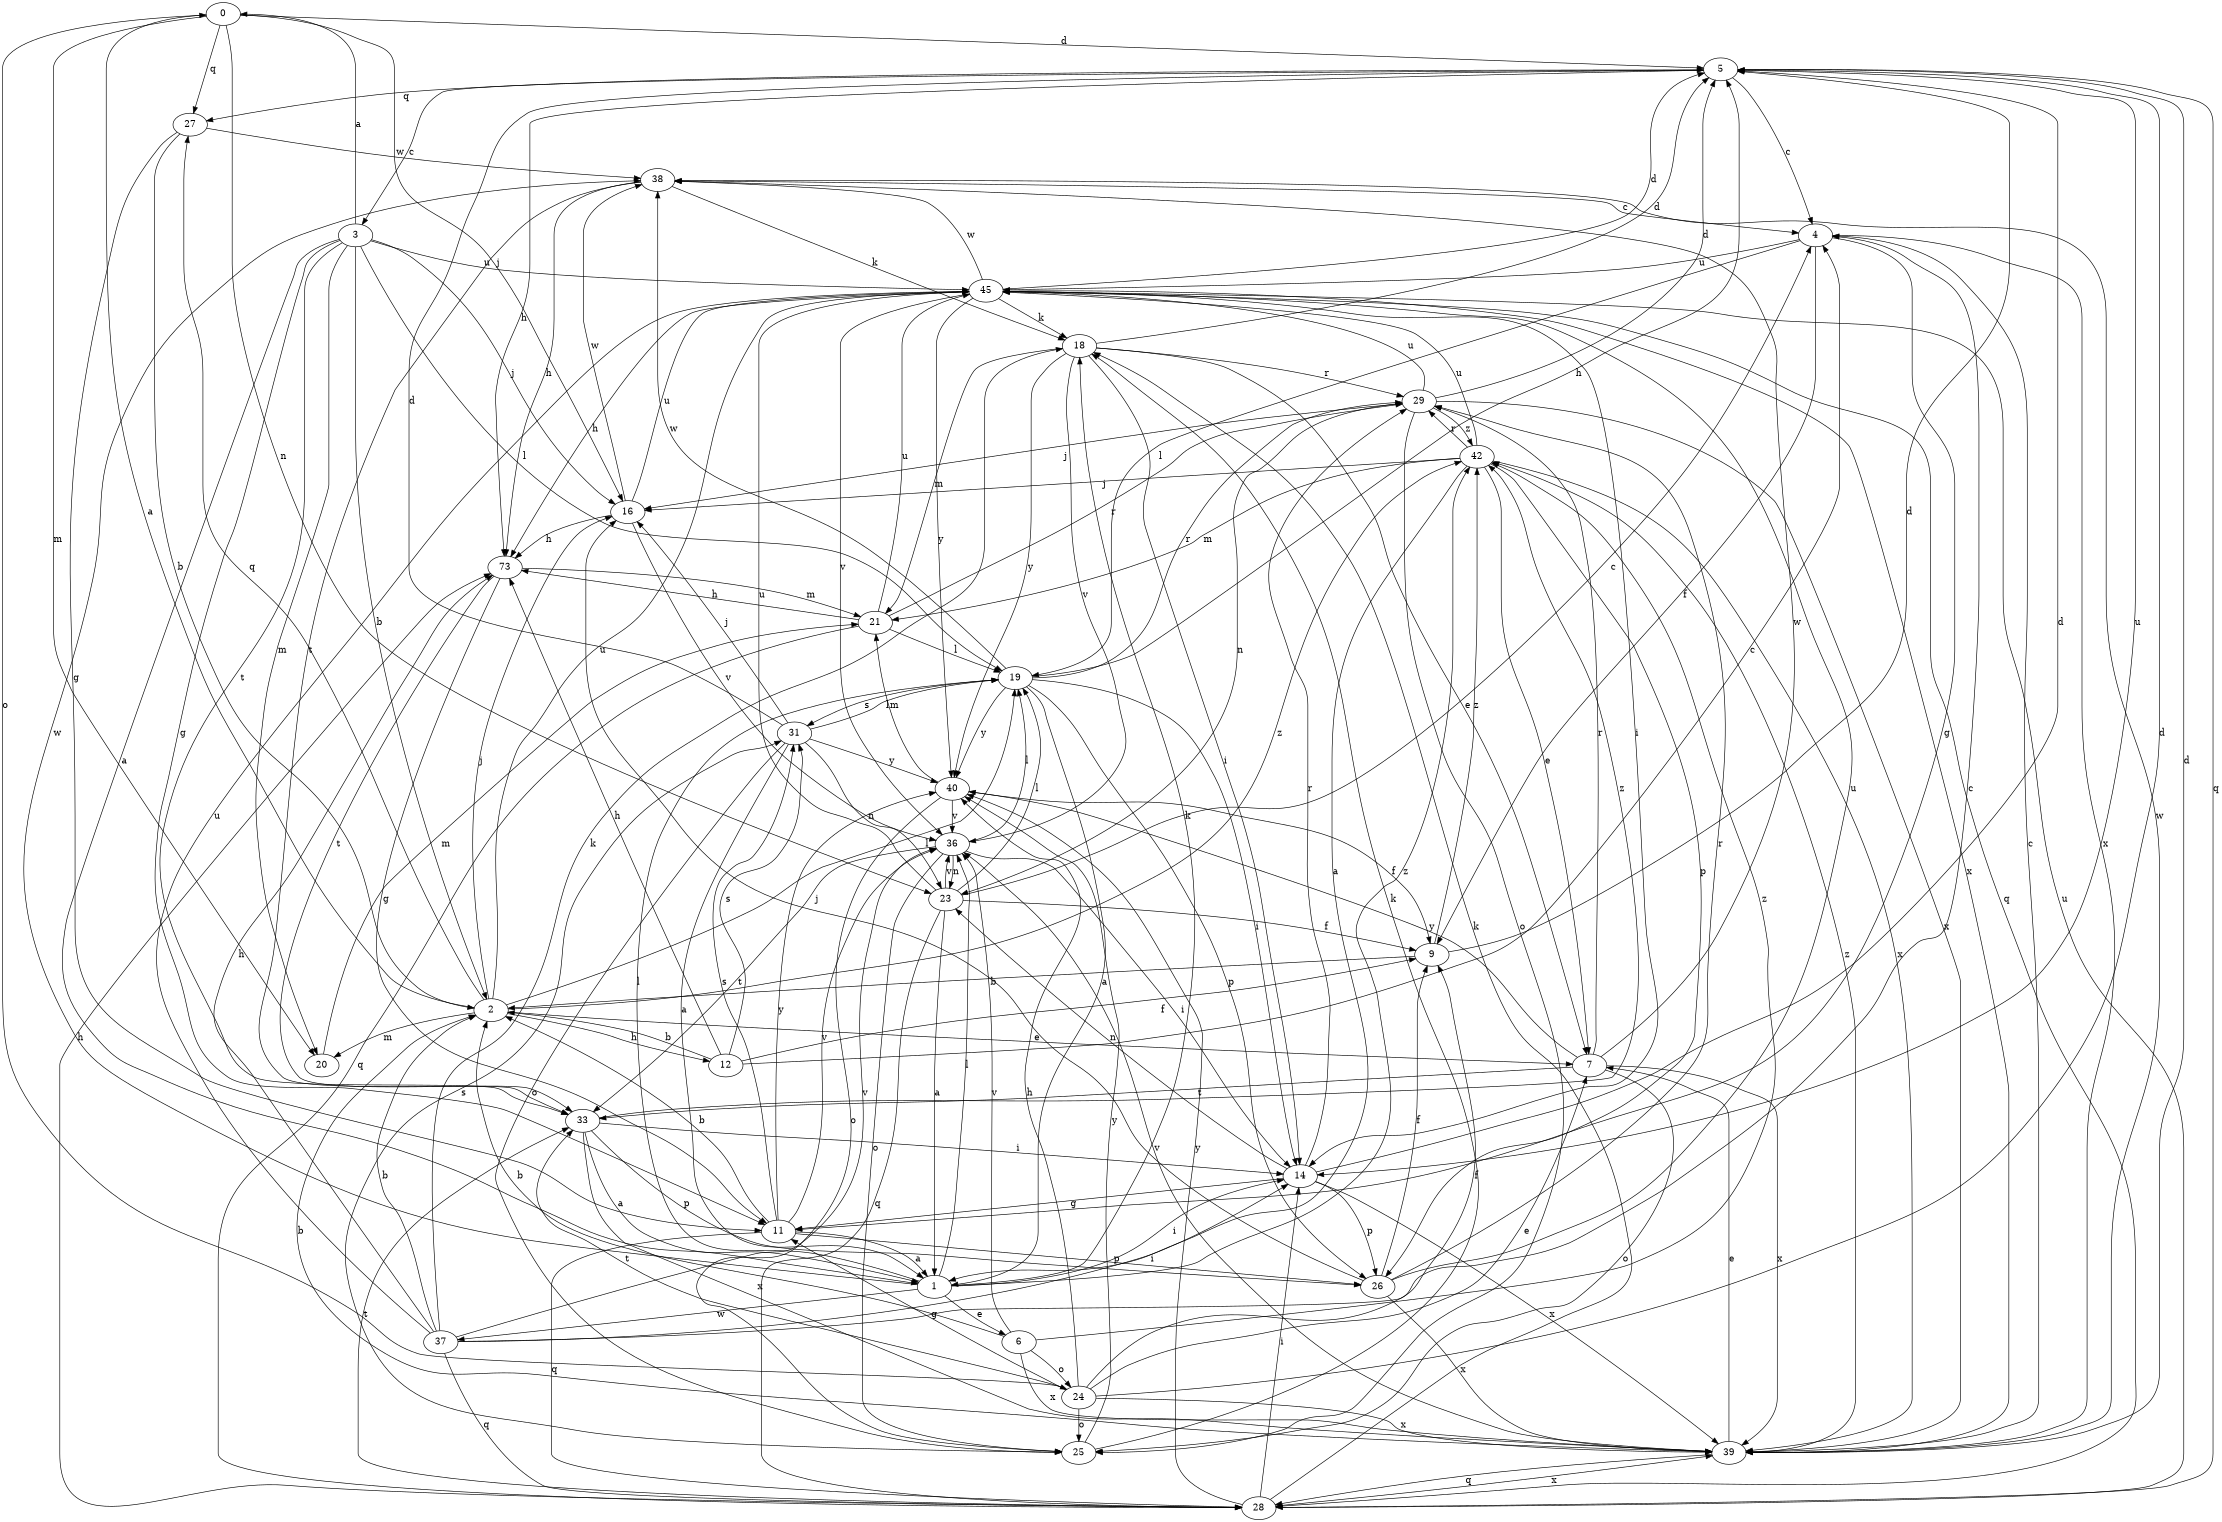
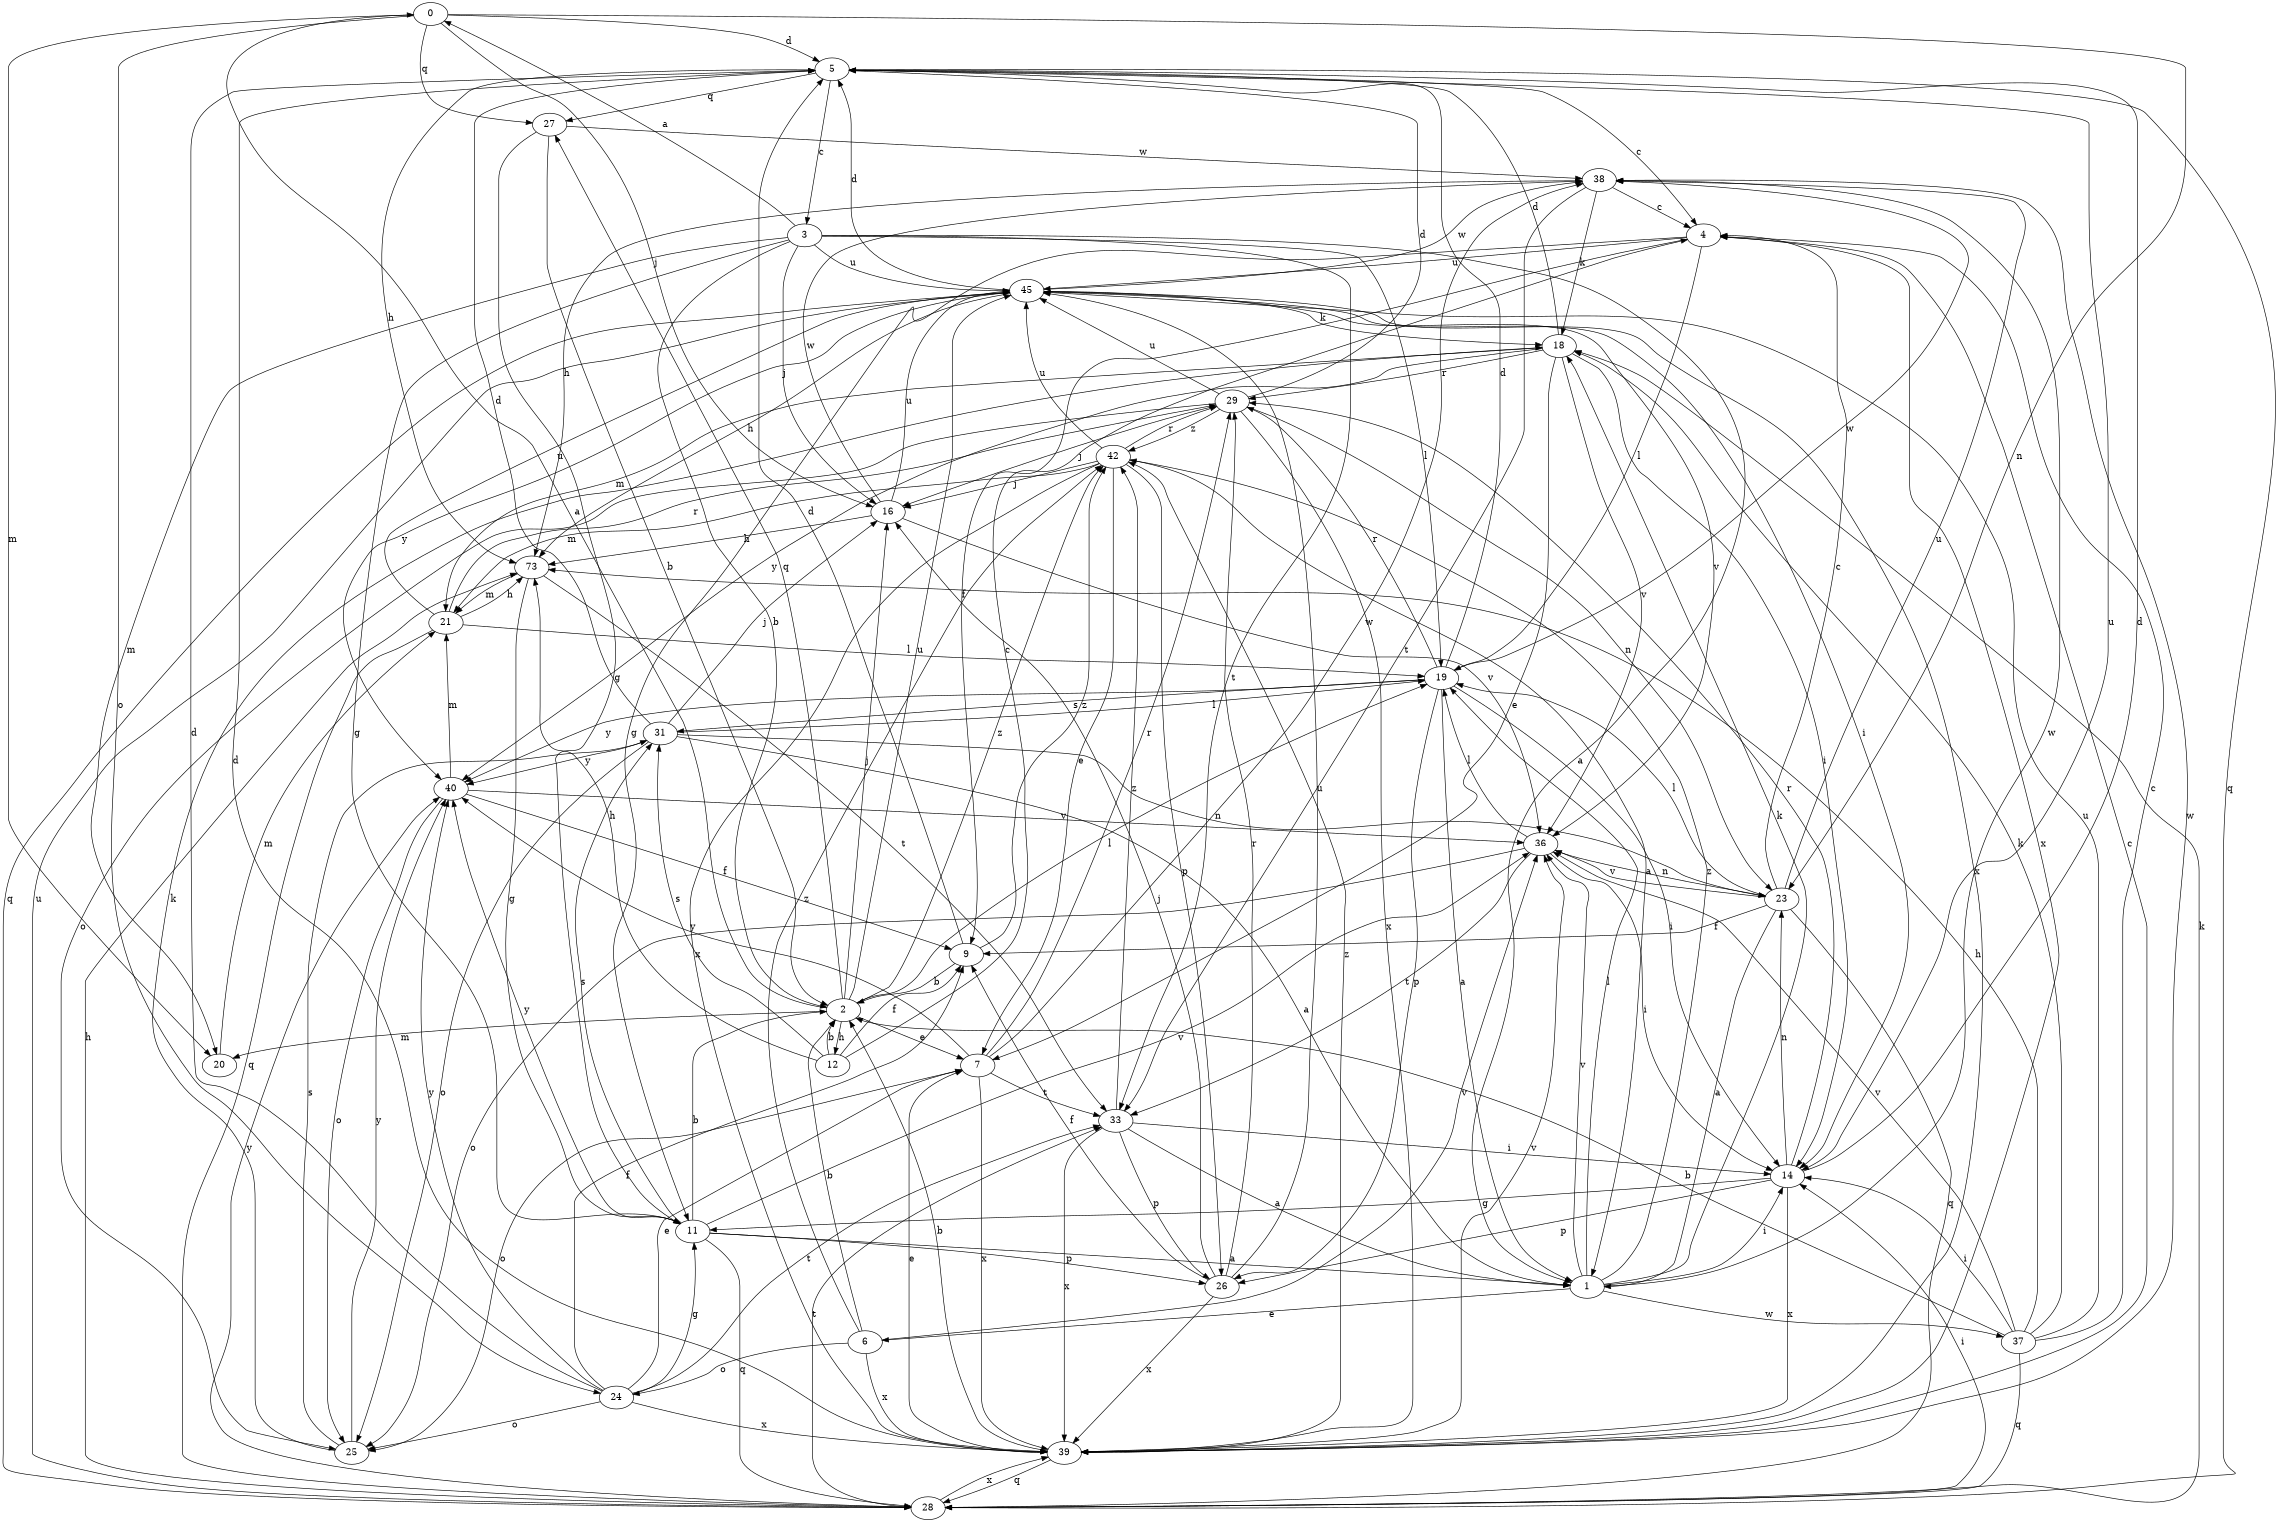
edge "19" -> "5": label "h" -> "d"
edge "23" -> "45": now "23" -> "38"
edge "1" -> "36": label "l" -> "v"
edge "24" -> "40": label "h" -> "y"
